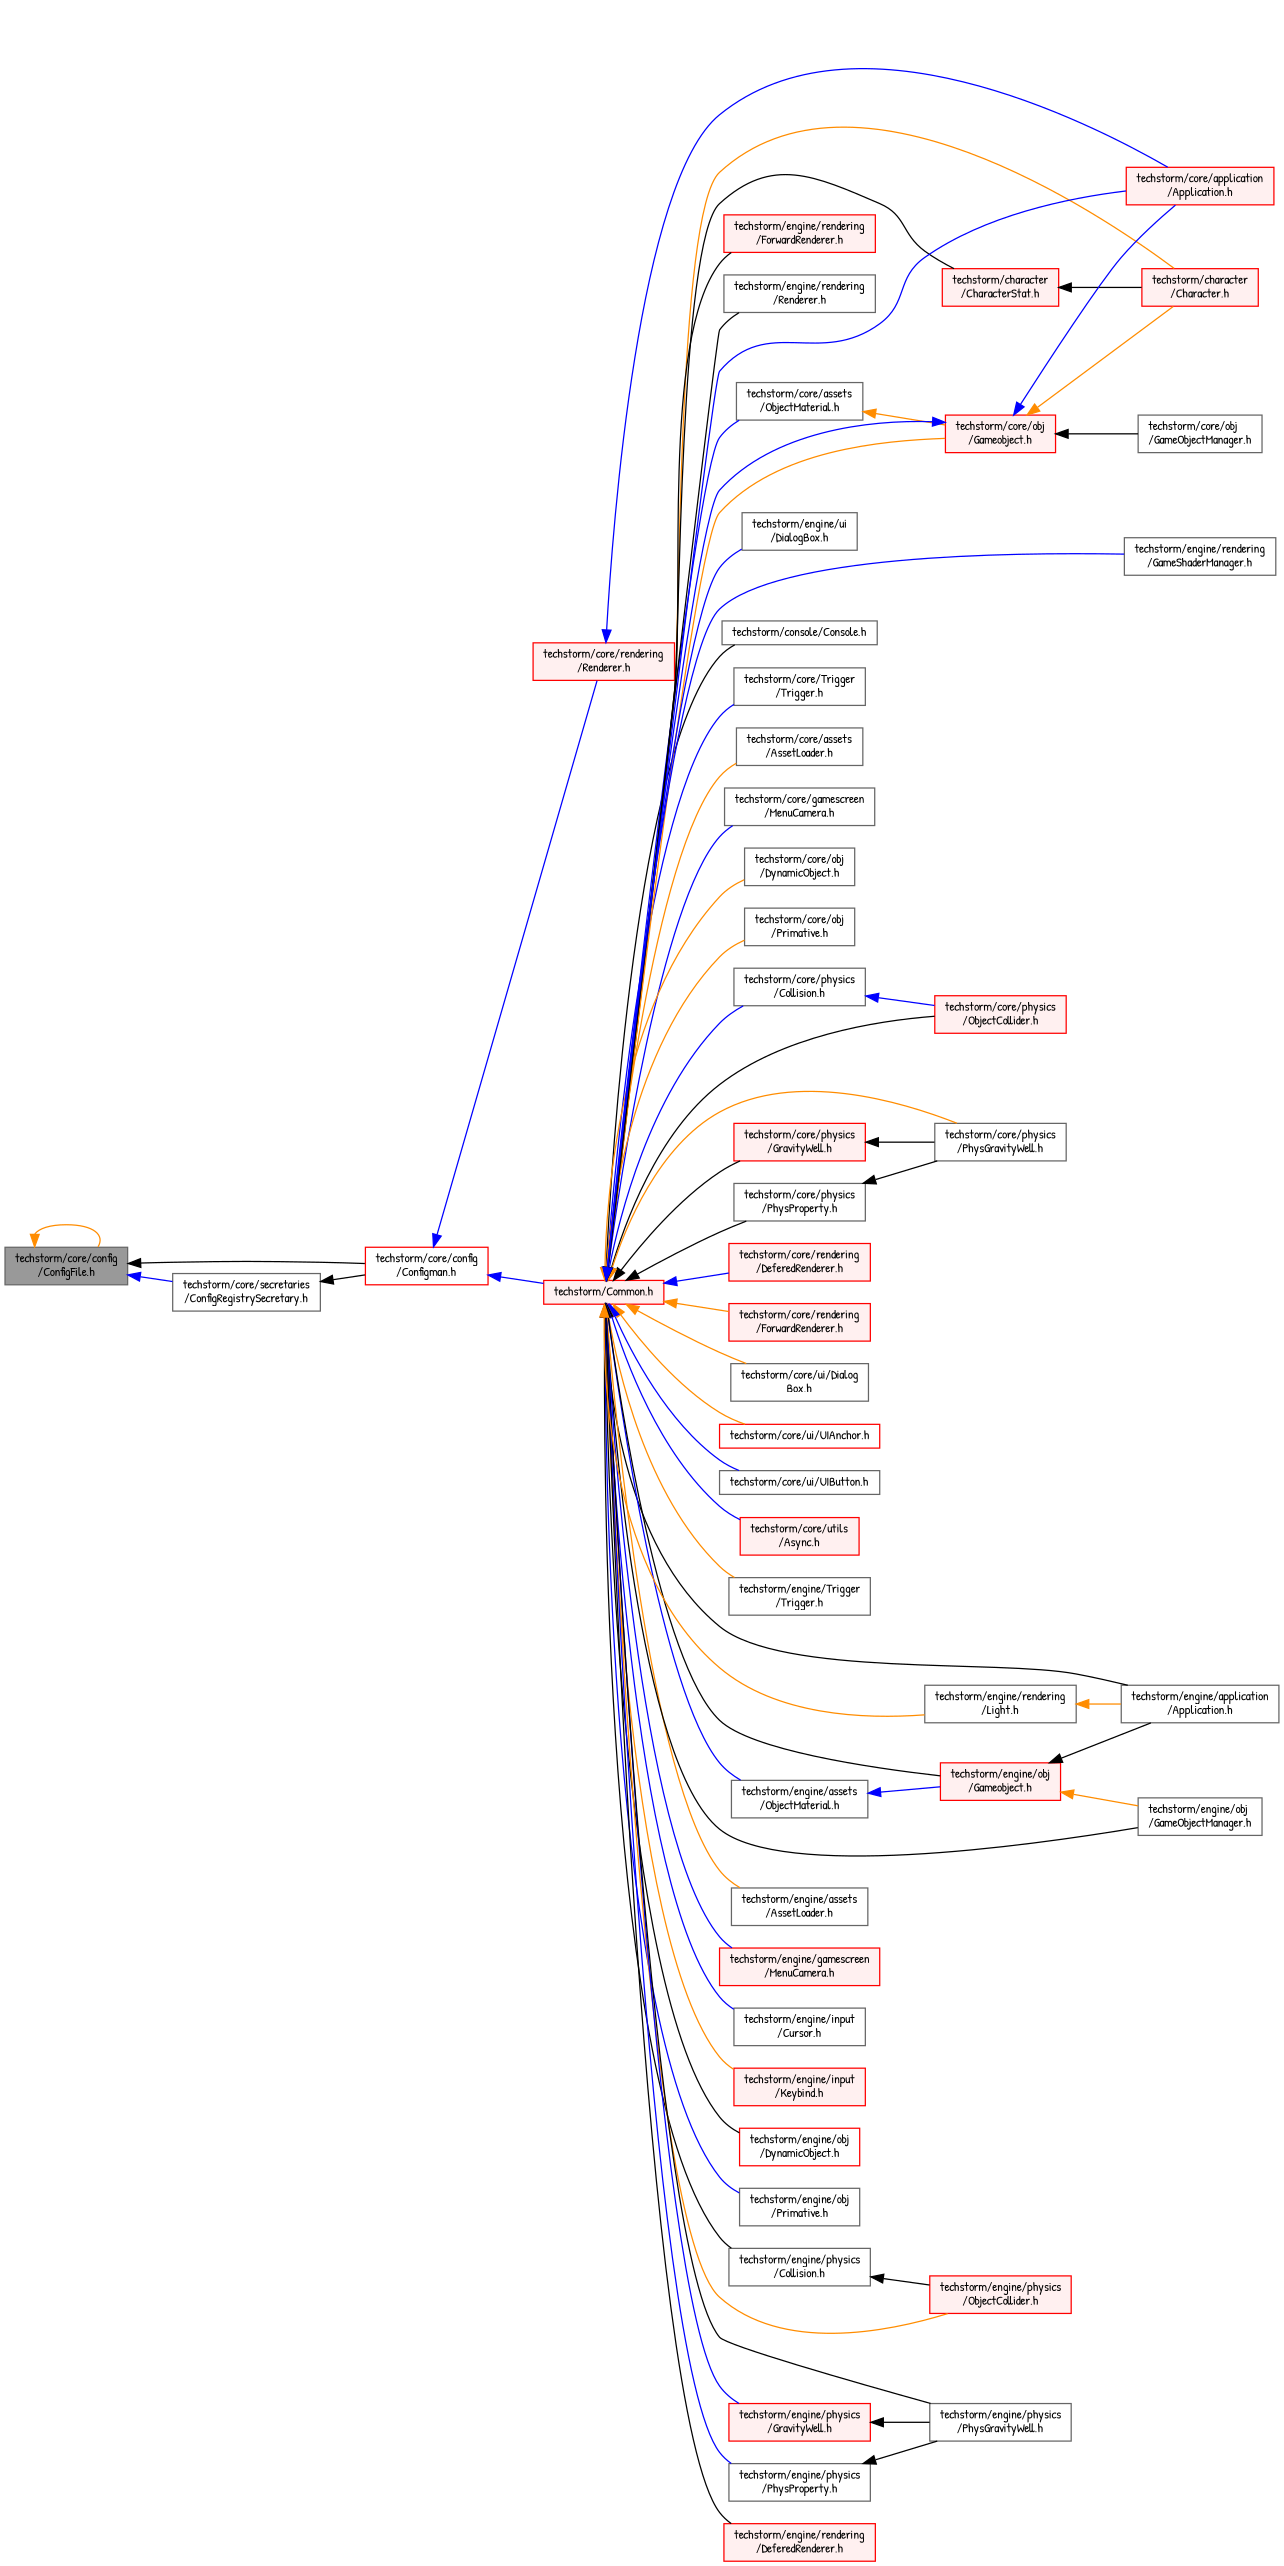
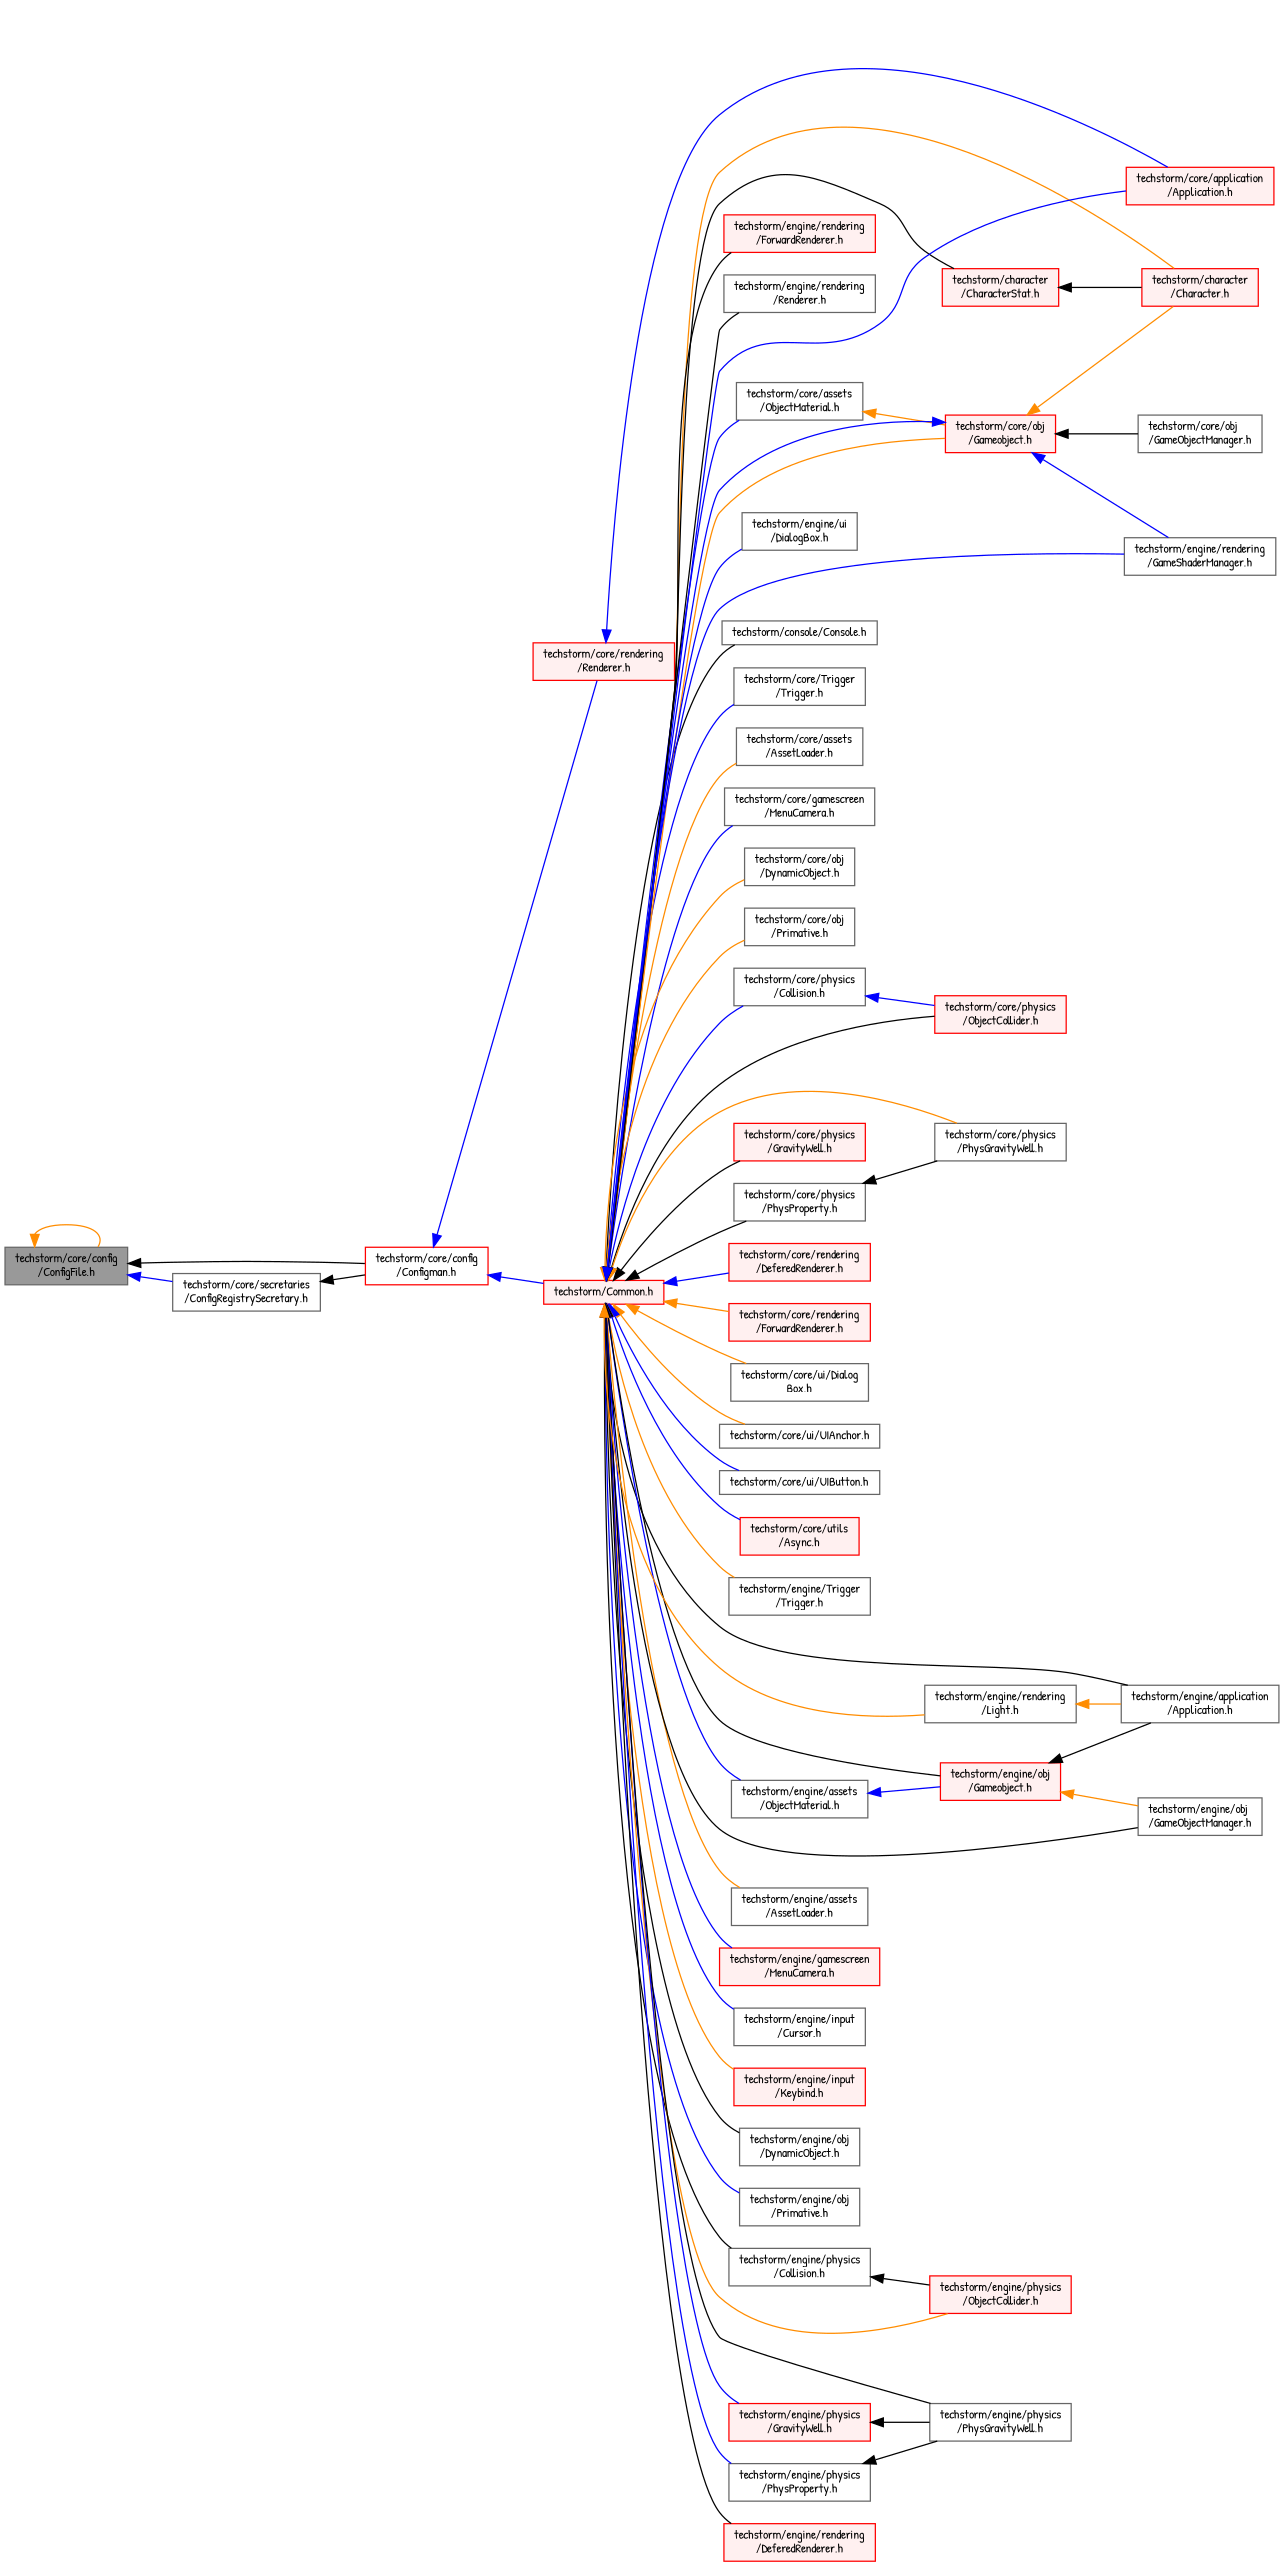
edge "techstorm/core/application /Application.h" -> "techstorm/core/obj /Gameobject.h": now "techstorm/engine/rendering /GameShaderManager.h" -> "techstorm/core/obj /Gameobject.h"
edge "techstorm/core/physics /PhysGravityWell.h" -> "techstorm/core/physics /GravityWell.h": removed
node "techstorm/core/ui/UIAnchor.h": color red -> grey40
node "techstorm/engine/obj /DynamicObject.h": color red -> grey40
